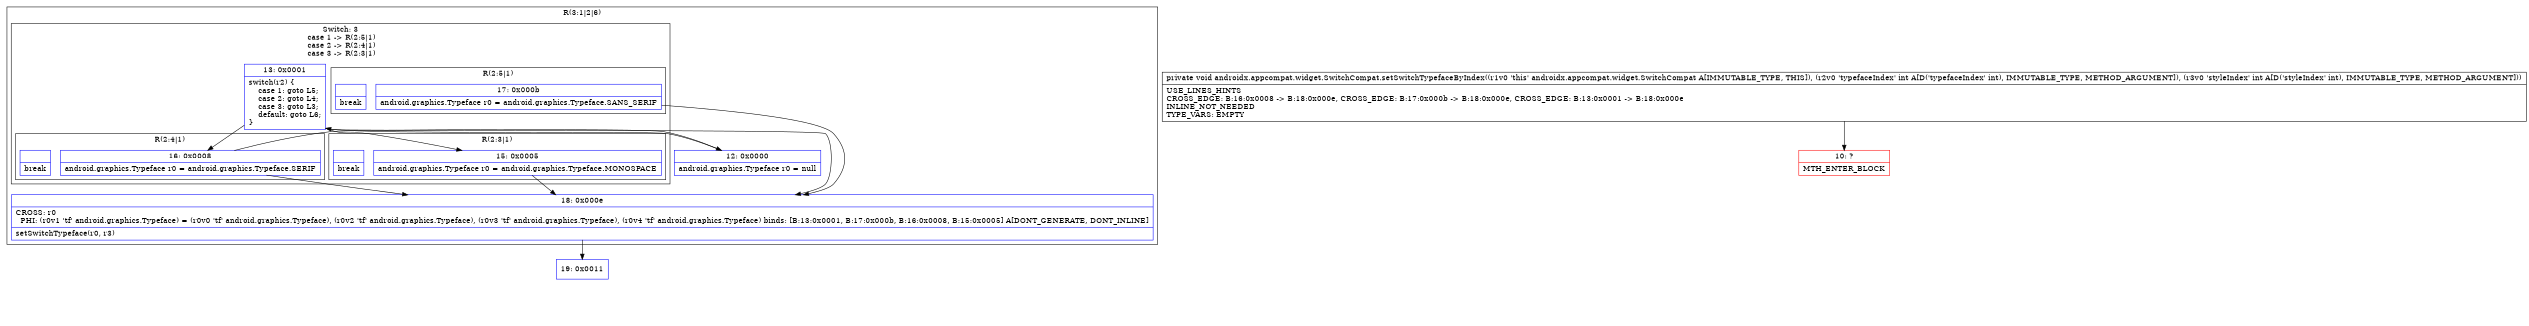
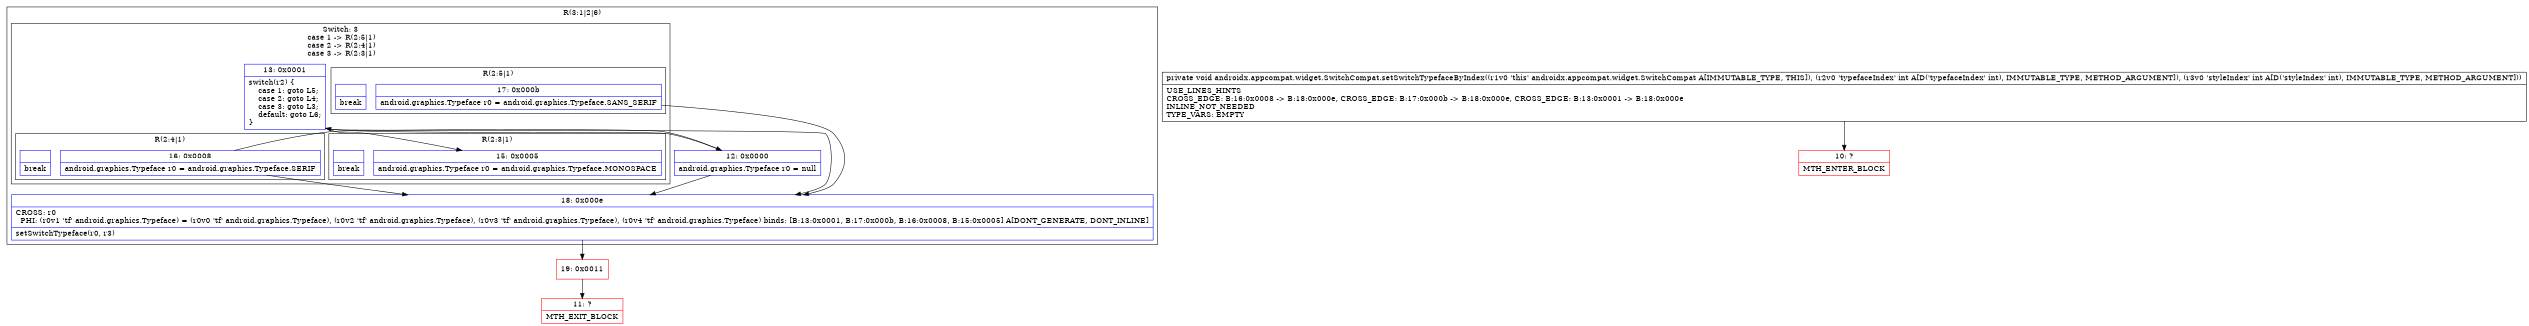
edge "13: 0x0001" -> "16: 0x0008": removed
edge "15: 0x0005" -> "18: 0x000e": now "12: 0x0000" -> "18: 0x000e"
node "19: 0x0011": color blue -> red
node "11: ?": added
